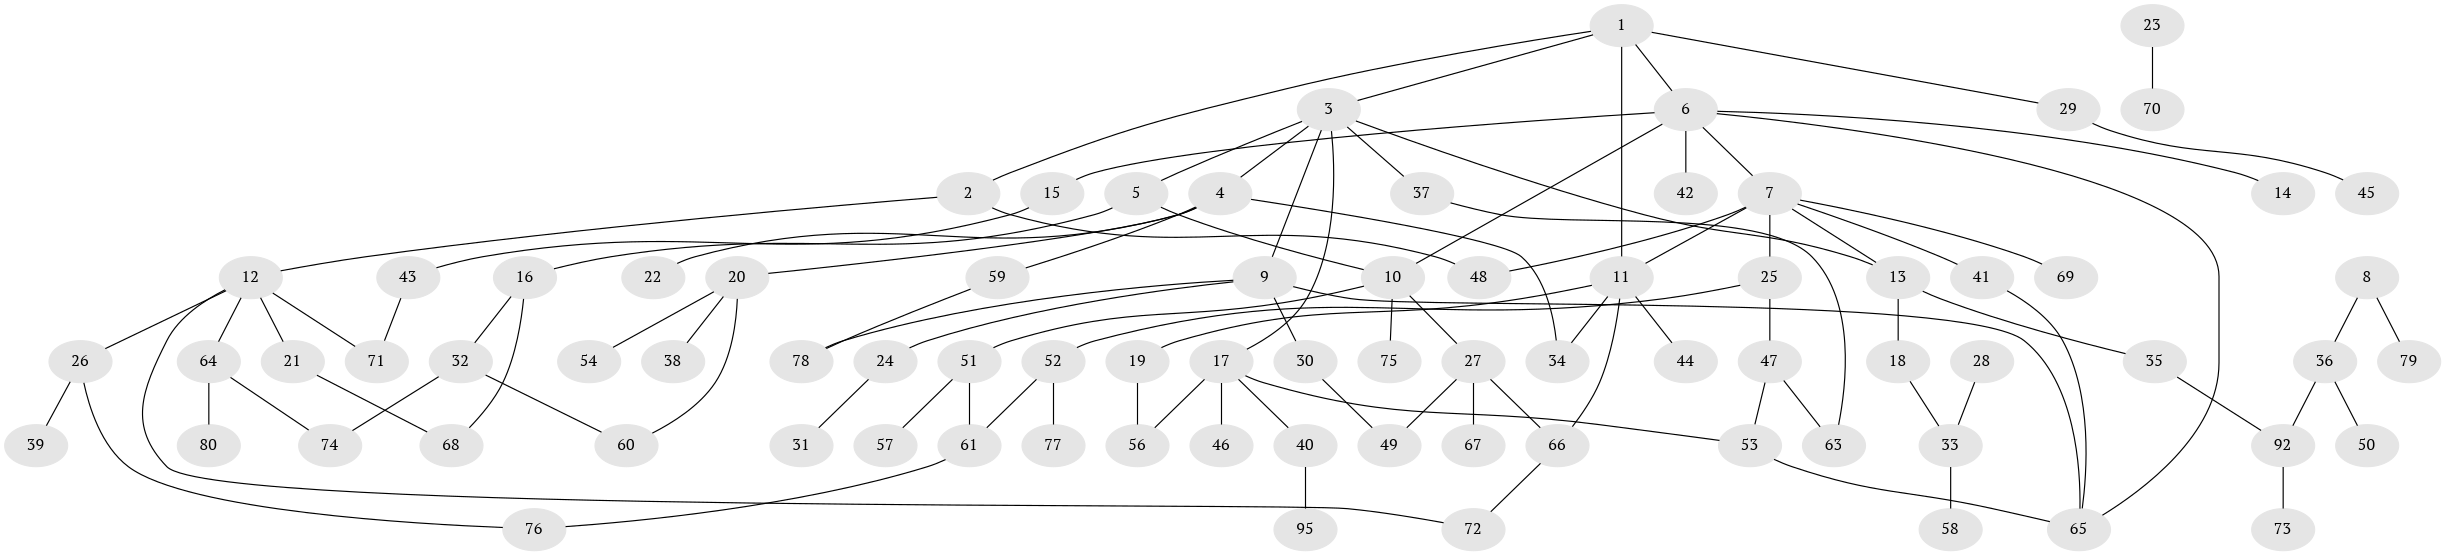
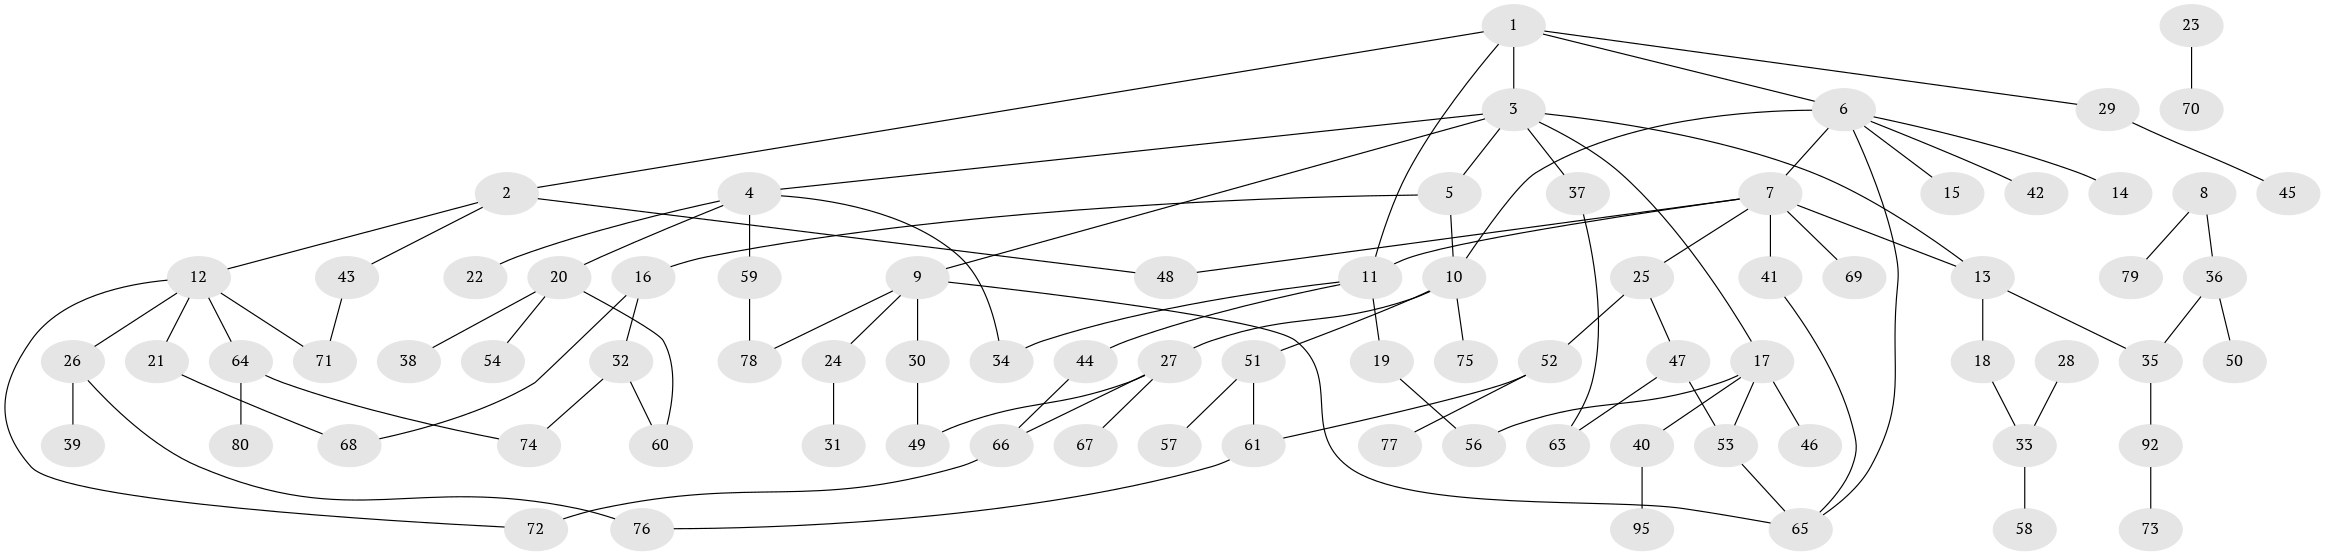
edge "15" -- "43": now "2" -- "43"
edge "11" -- "66": now "44" -- "66"
edge "36" -- "92": now "36" -- "35"
